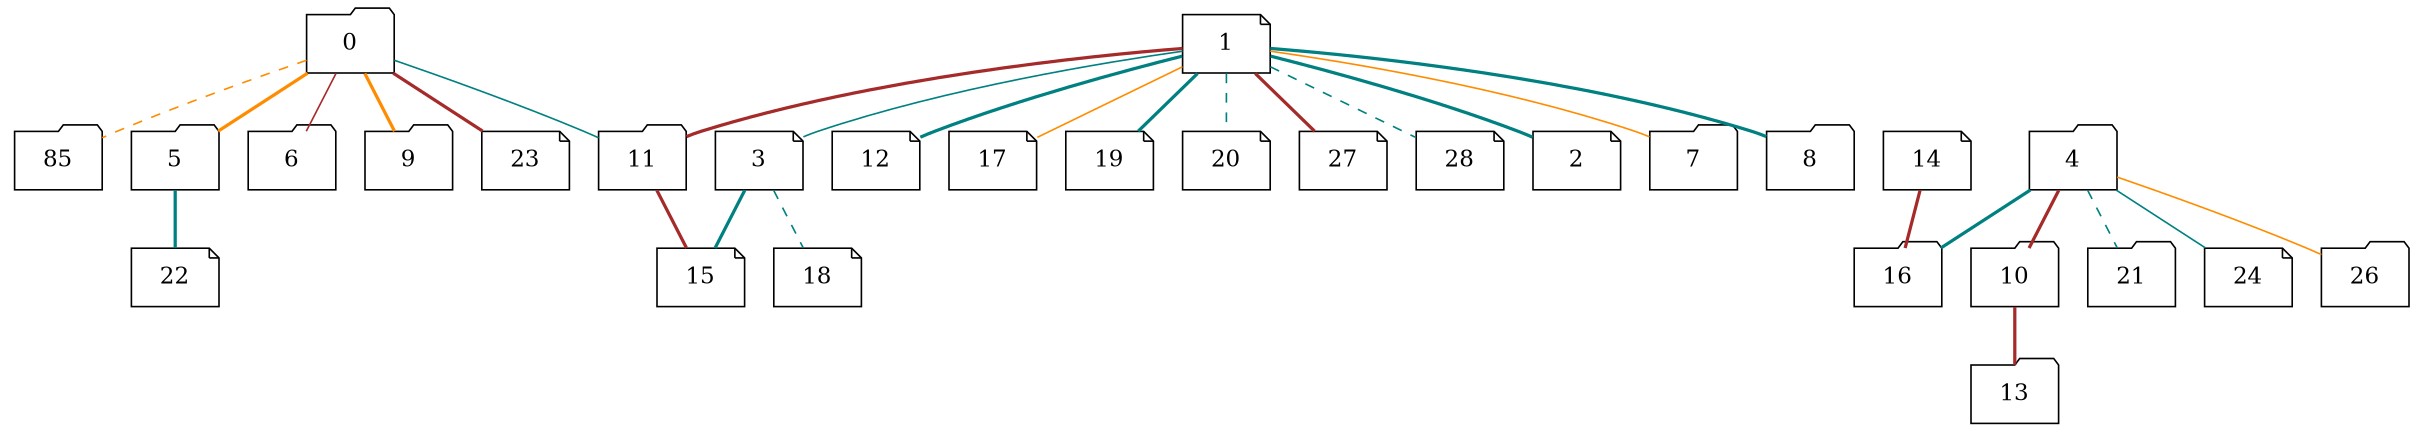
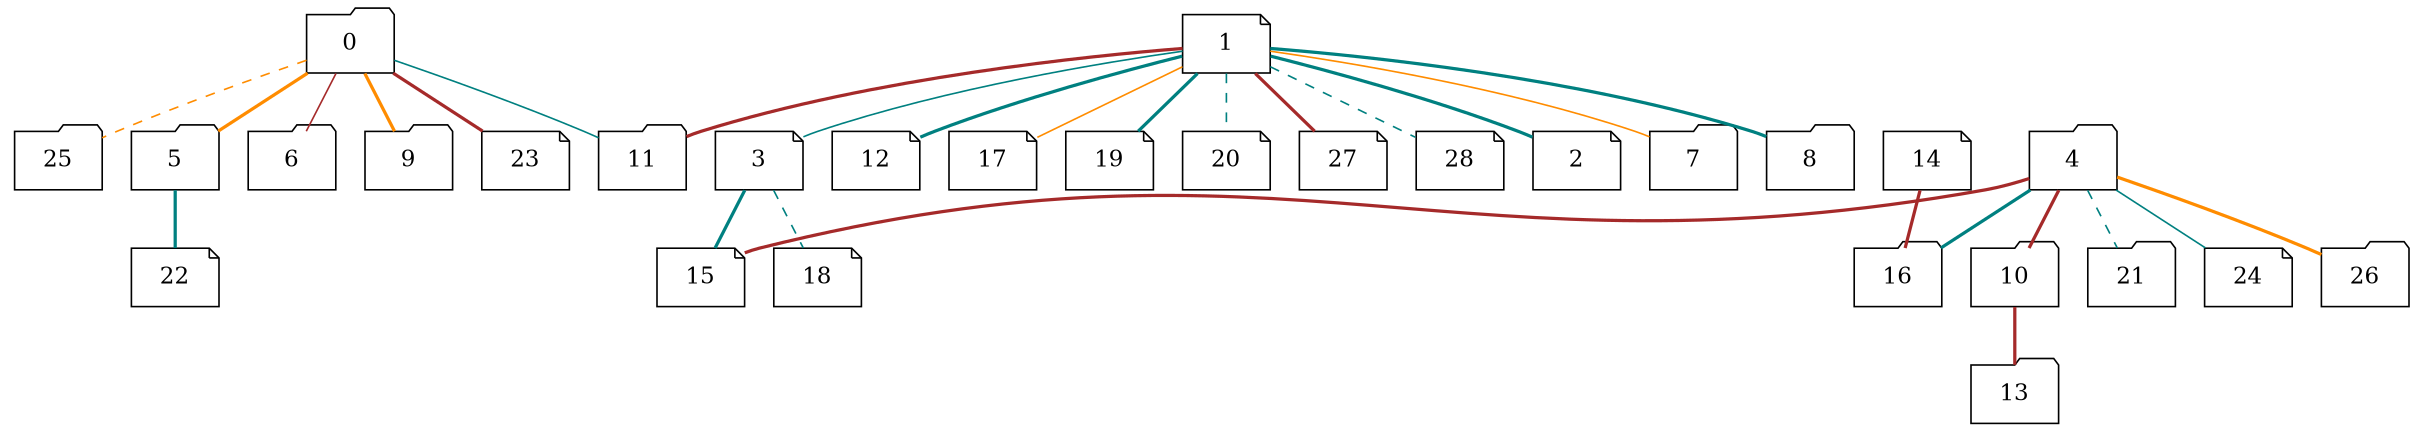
node "85": label "85" -> "25"
edge "4" -- "26": style solid -> bold
edge "11" -- "15": now "4" -- "15"
